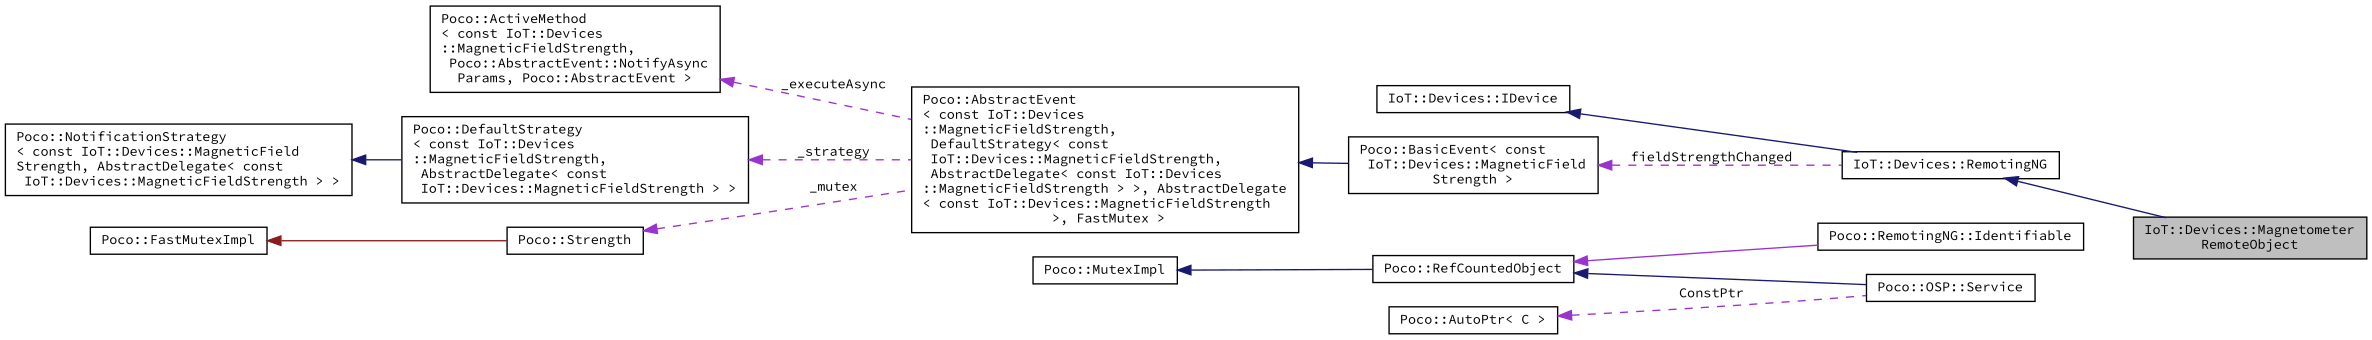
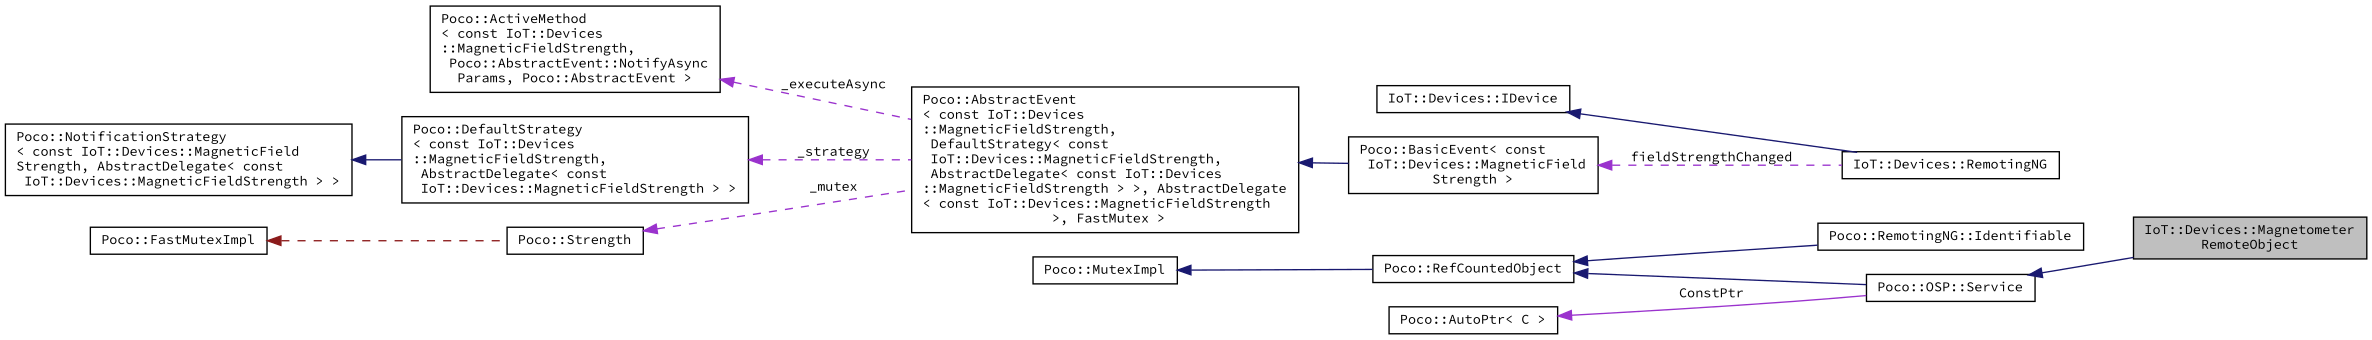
edge "IoT::Devices::Magnetometer RemoteObject" -> "IoT::Devices::RemotingNG": now "IoT::Devices::Magnetometer RemoteObject" -> "Poco::OSP::Service"
edge "Poco::Strength" -> "Poco::FastMutexImpl": style solid -> dashed
edge "Poco::RemotingNG::Identifiable" -> "Poco::RefCountedObject": color darkorchid3 -> midnightblue
edge "Poco::OSP::Service" -> "Poco::AutoPtr< C >": style dashed -> solid
